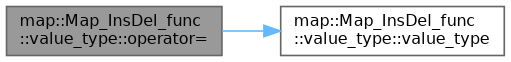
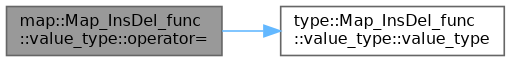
node "map::Map_InsDel_func ::value_type::value_type": label "map::Map_InsDel_func ::value_type::value_type" -> "type::Map_InsDel_func ::value_type::value_type"
